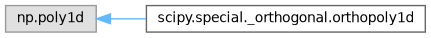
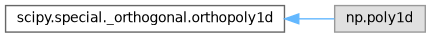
edge "scipy.special._orthogonal.orthopoly1d" -> "np.poly1d": reversed
